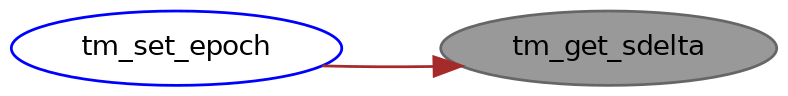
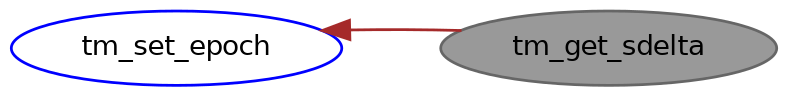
edge "tm_set_epoch" -> "tm_get_sdelta": reversed
